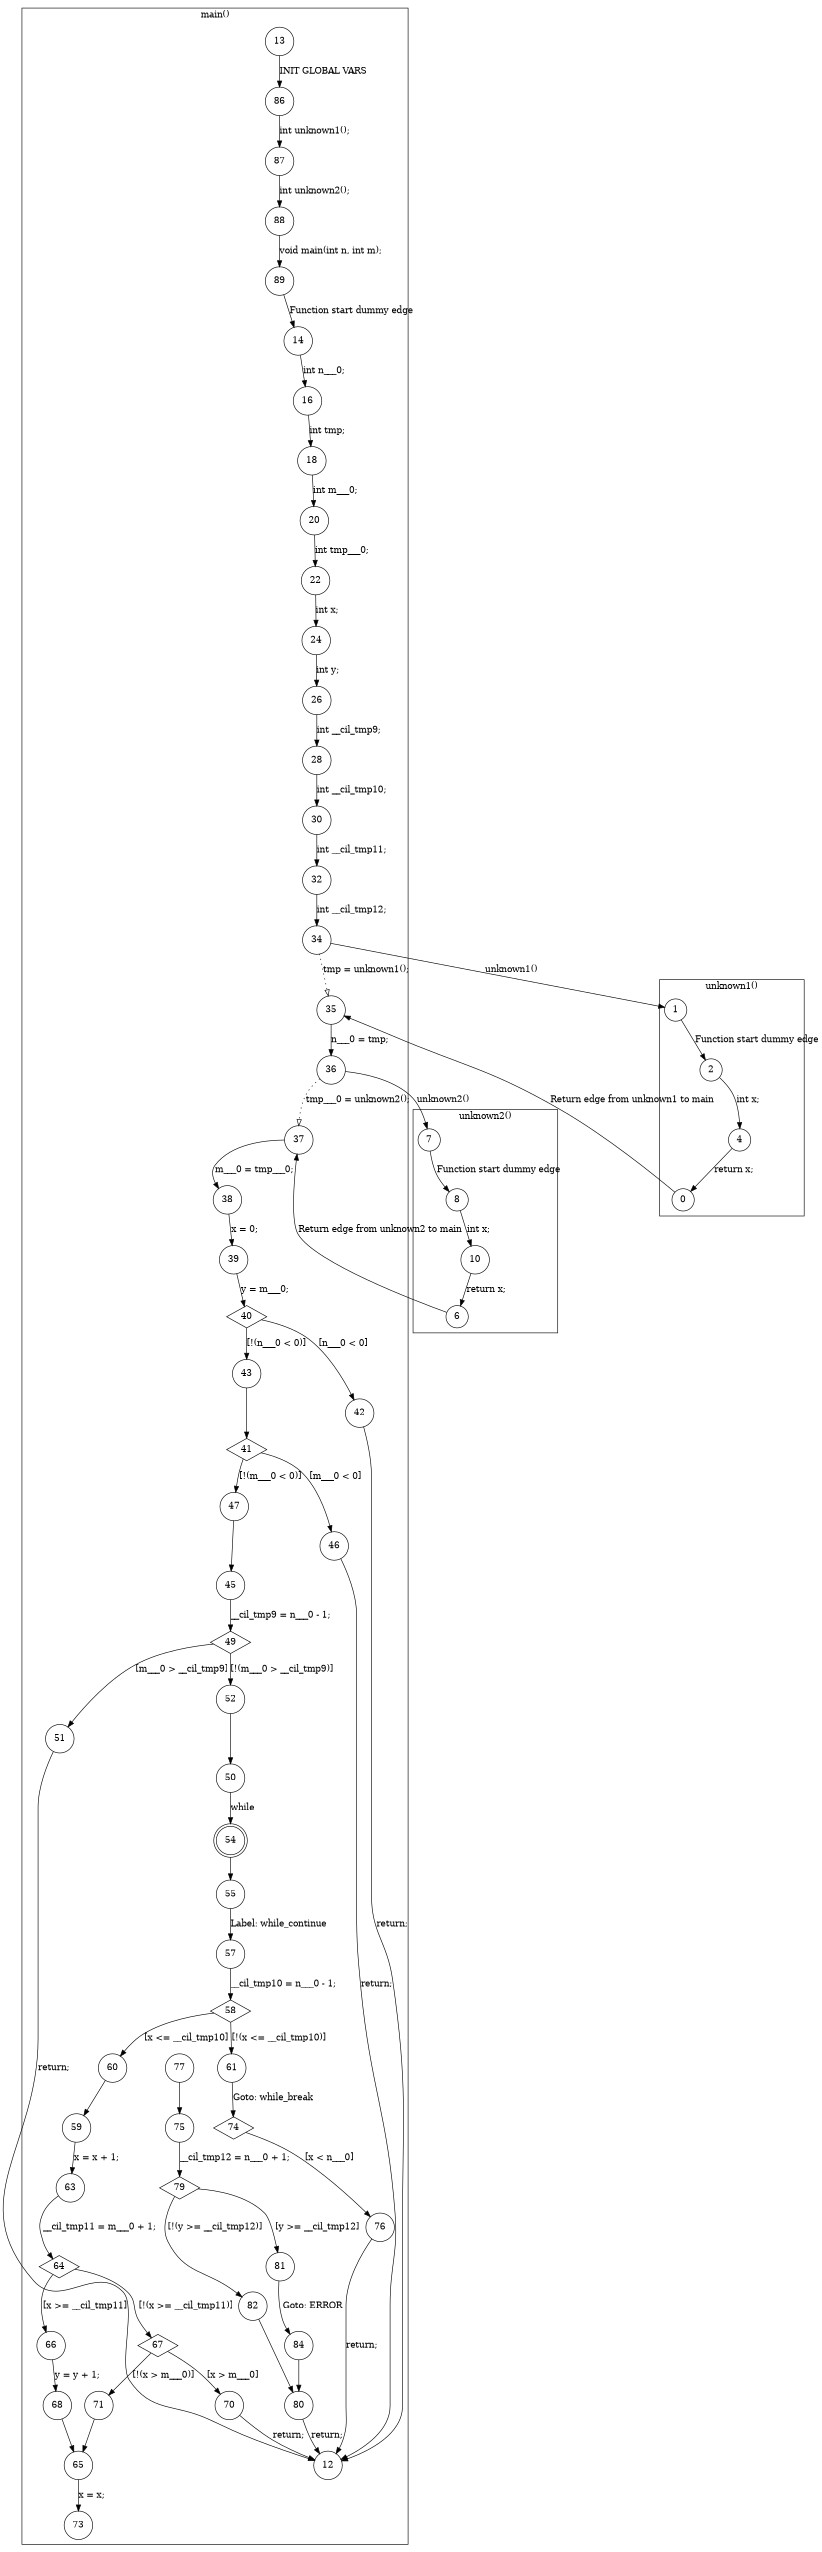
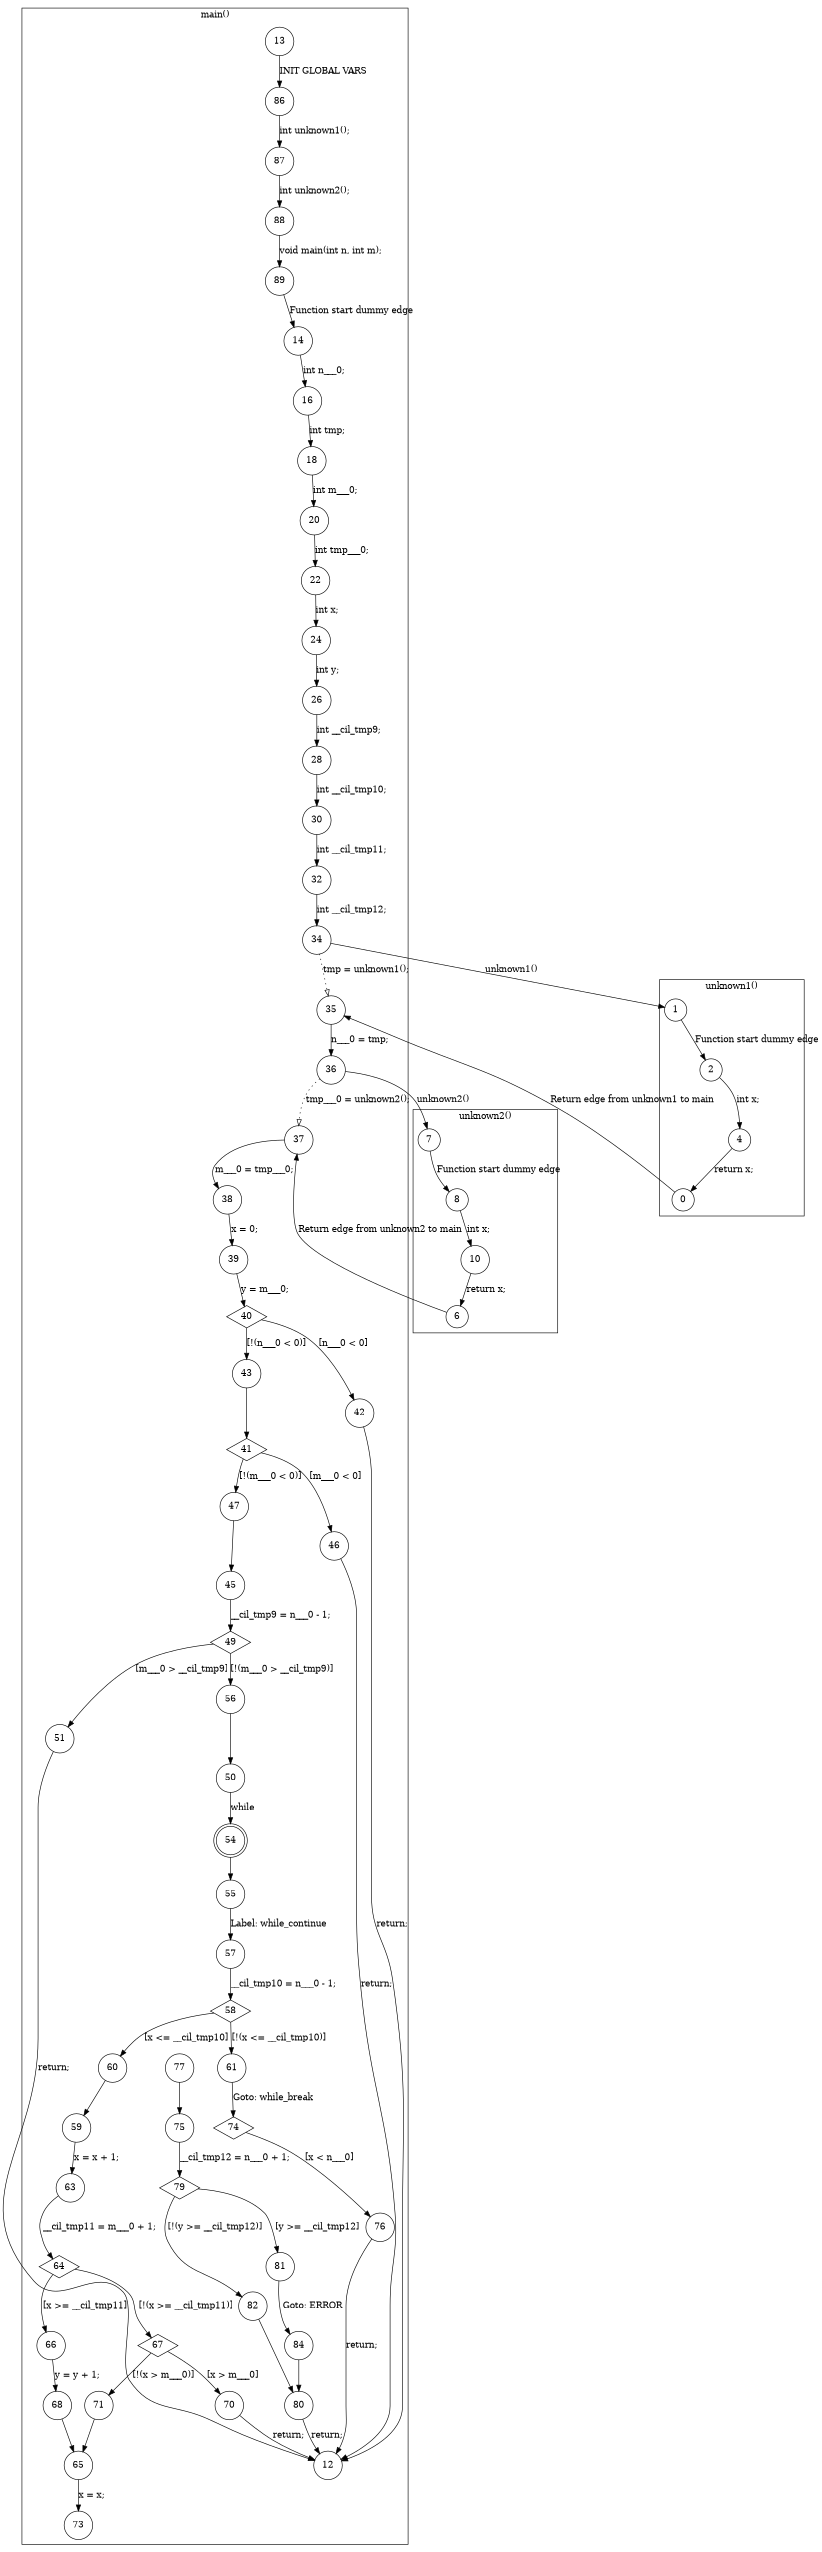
node "52": label "52" -> "56"
